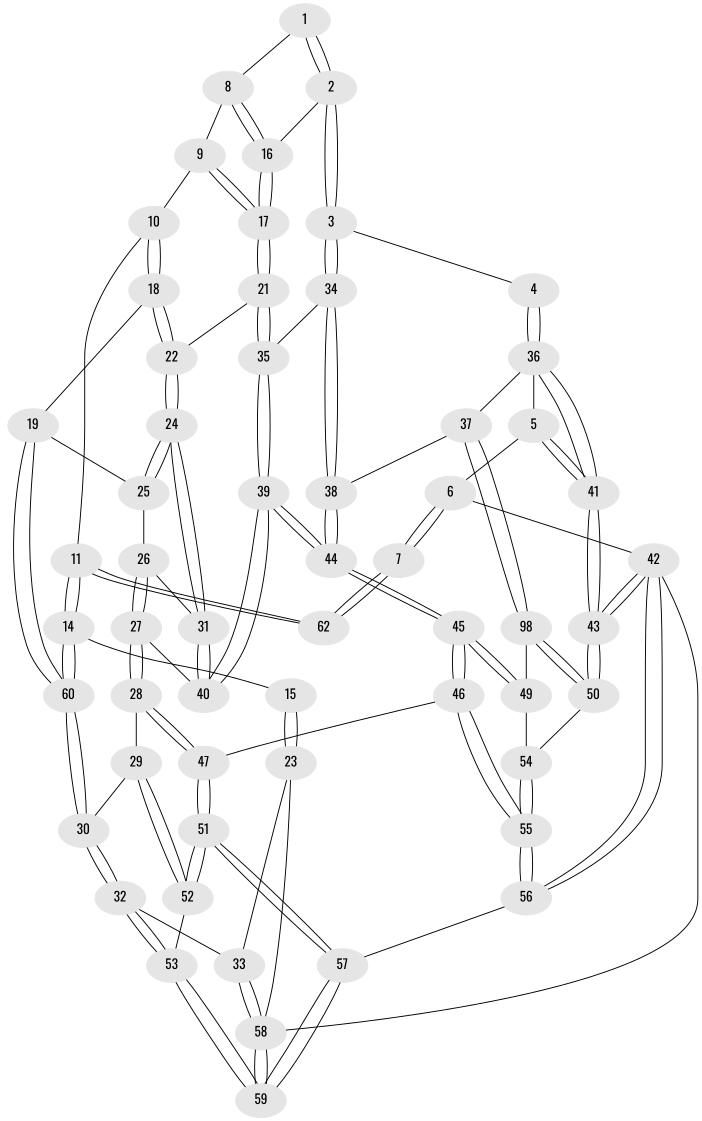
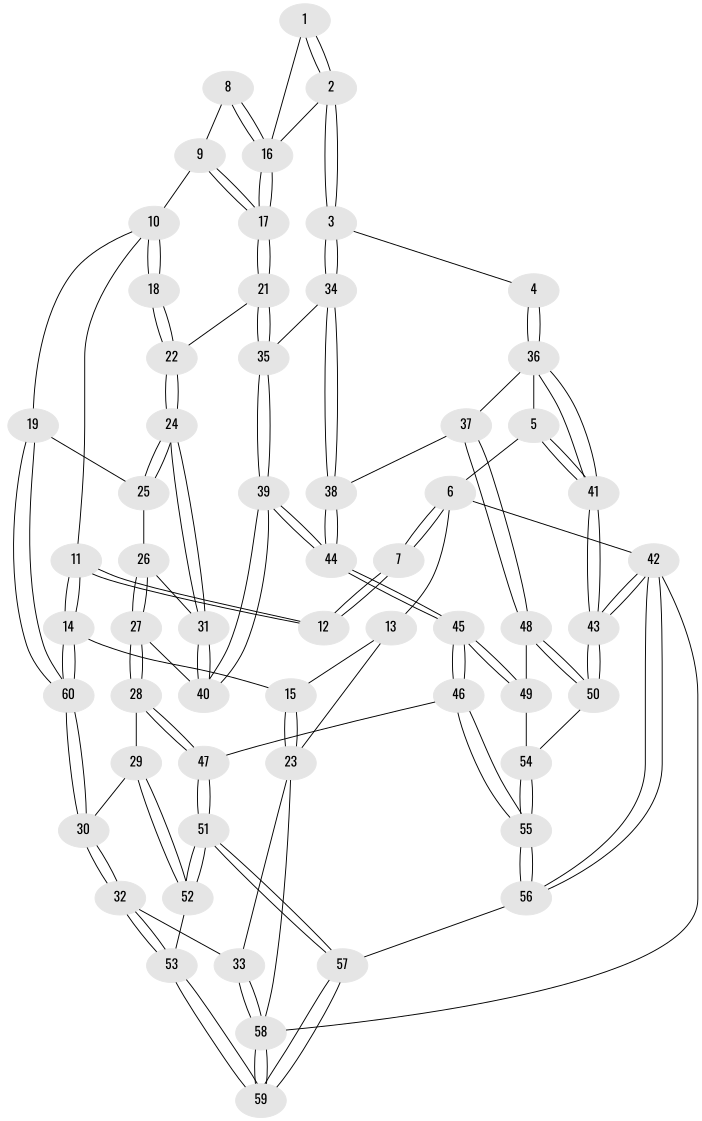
edge "1" -- "8": now "1" -- "16"
edge "18" -- "19": now "10" -- "19"
node "62": label "62" -> "12"
node "13": added
node "98": label "98" -> "48"
